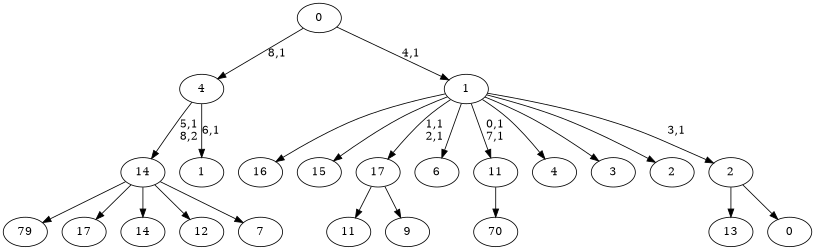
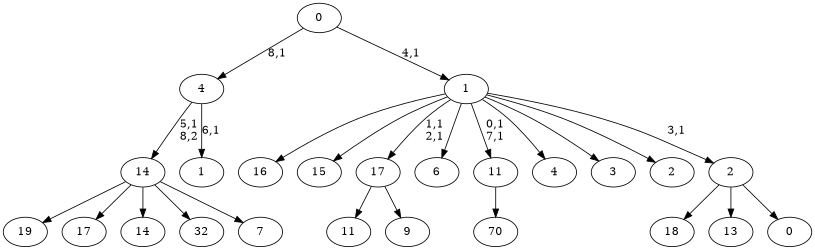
node "79": label "79" -> "19"
node "12": label "12" -> "32"
node "18": added
